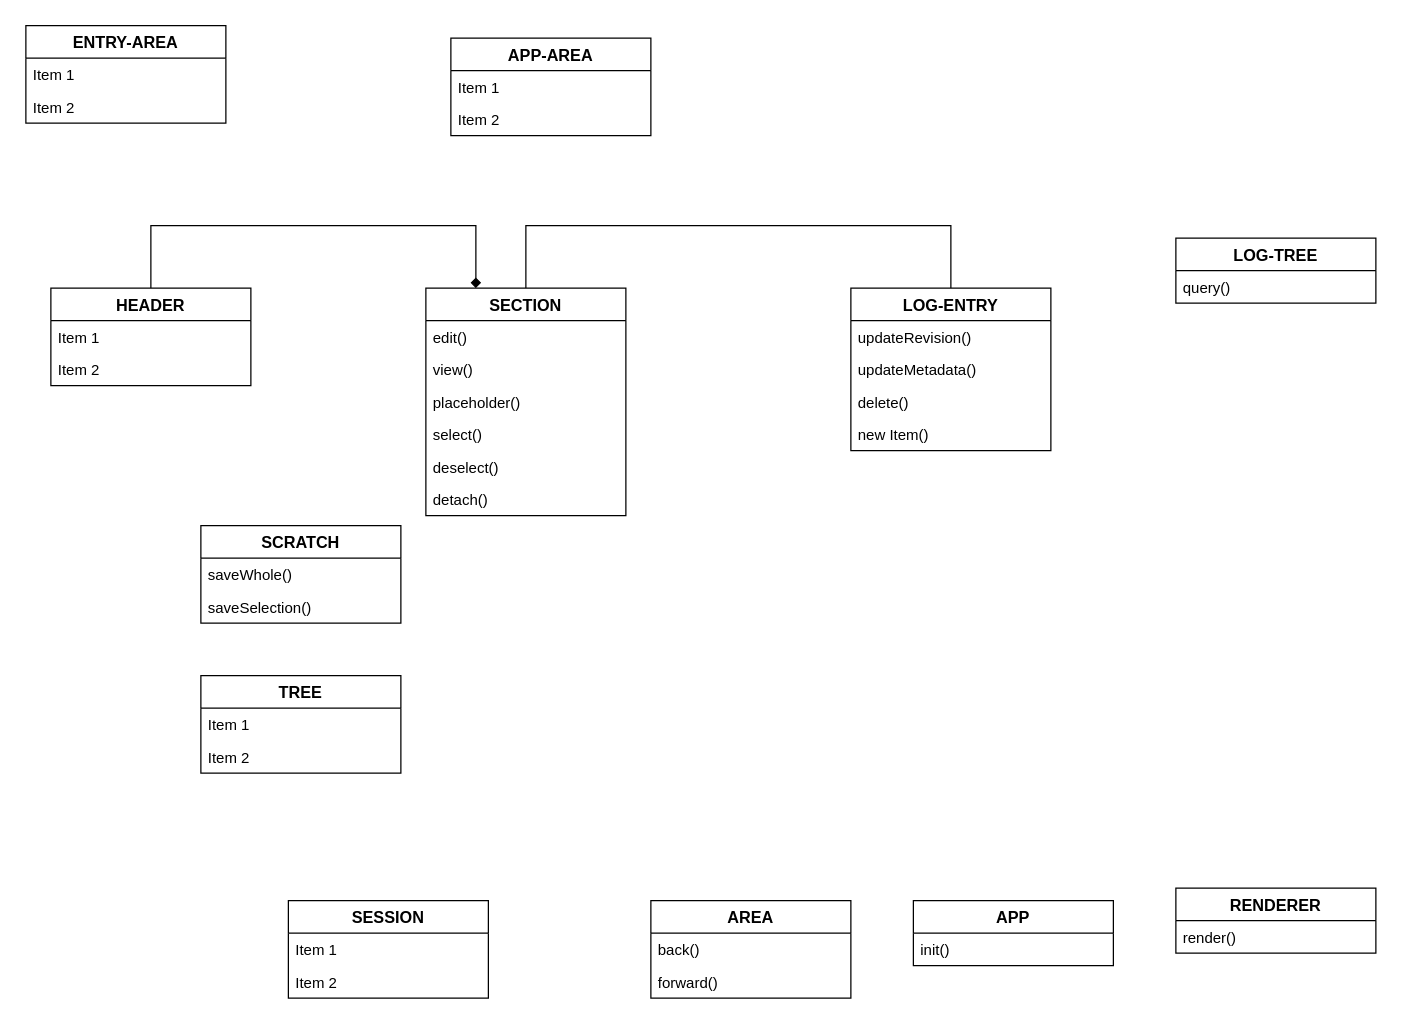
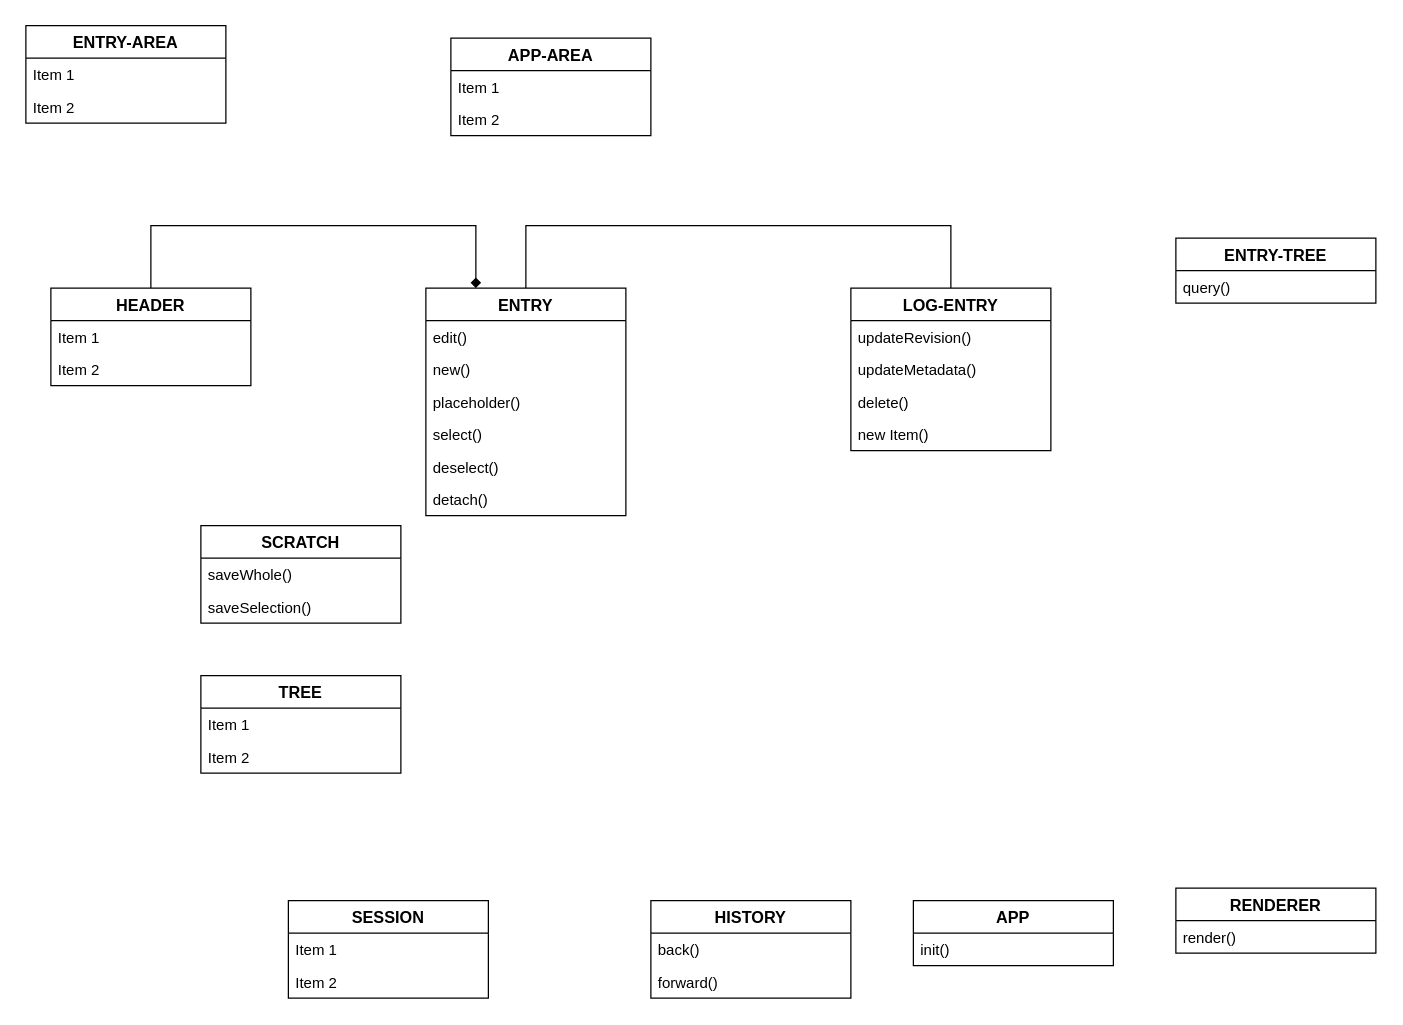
node "LOG-TREE": label "LOG-TREE" -> "ENTRY-TREE"
node "SECTION": label "SECTION" -> "ENTRY"
node "view()": label "view()" -> "new()"
node "AREA": label "AREA" -> "HISTORY"
